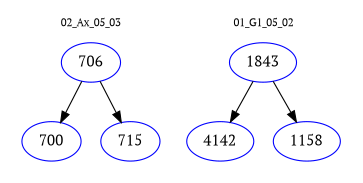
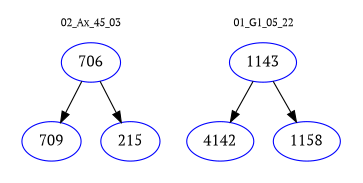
cluster "02_Ax_05_03": label "02_Ax_05_03" -> "02_Ax_45_03"
cluster "01_G1_05_02": label "01_G1_05_02" -> "01_G1_05_22"
node "1843": label "1843" -> "1143"
node "700": label "700" -> "709"
node "715": label "715" -> "215"
